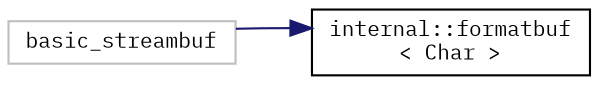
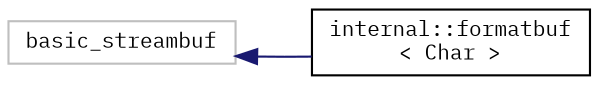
edge "basic_streambuf" -> "internal::formatbuf < Char >": reversed
